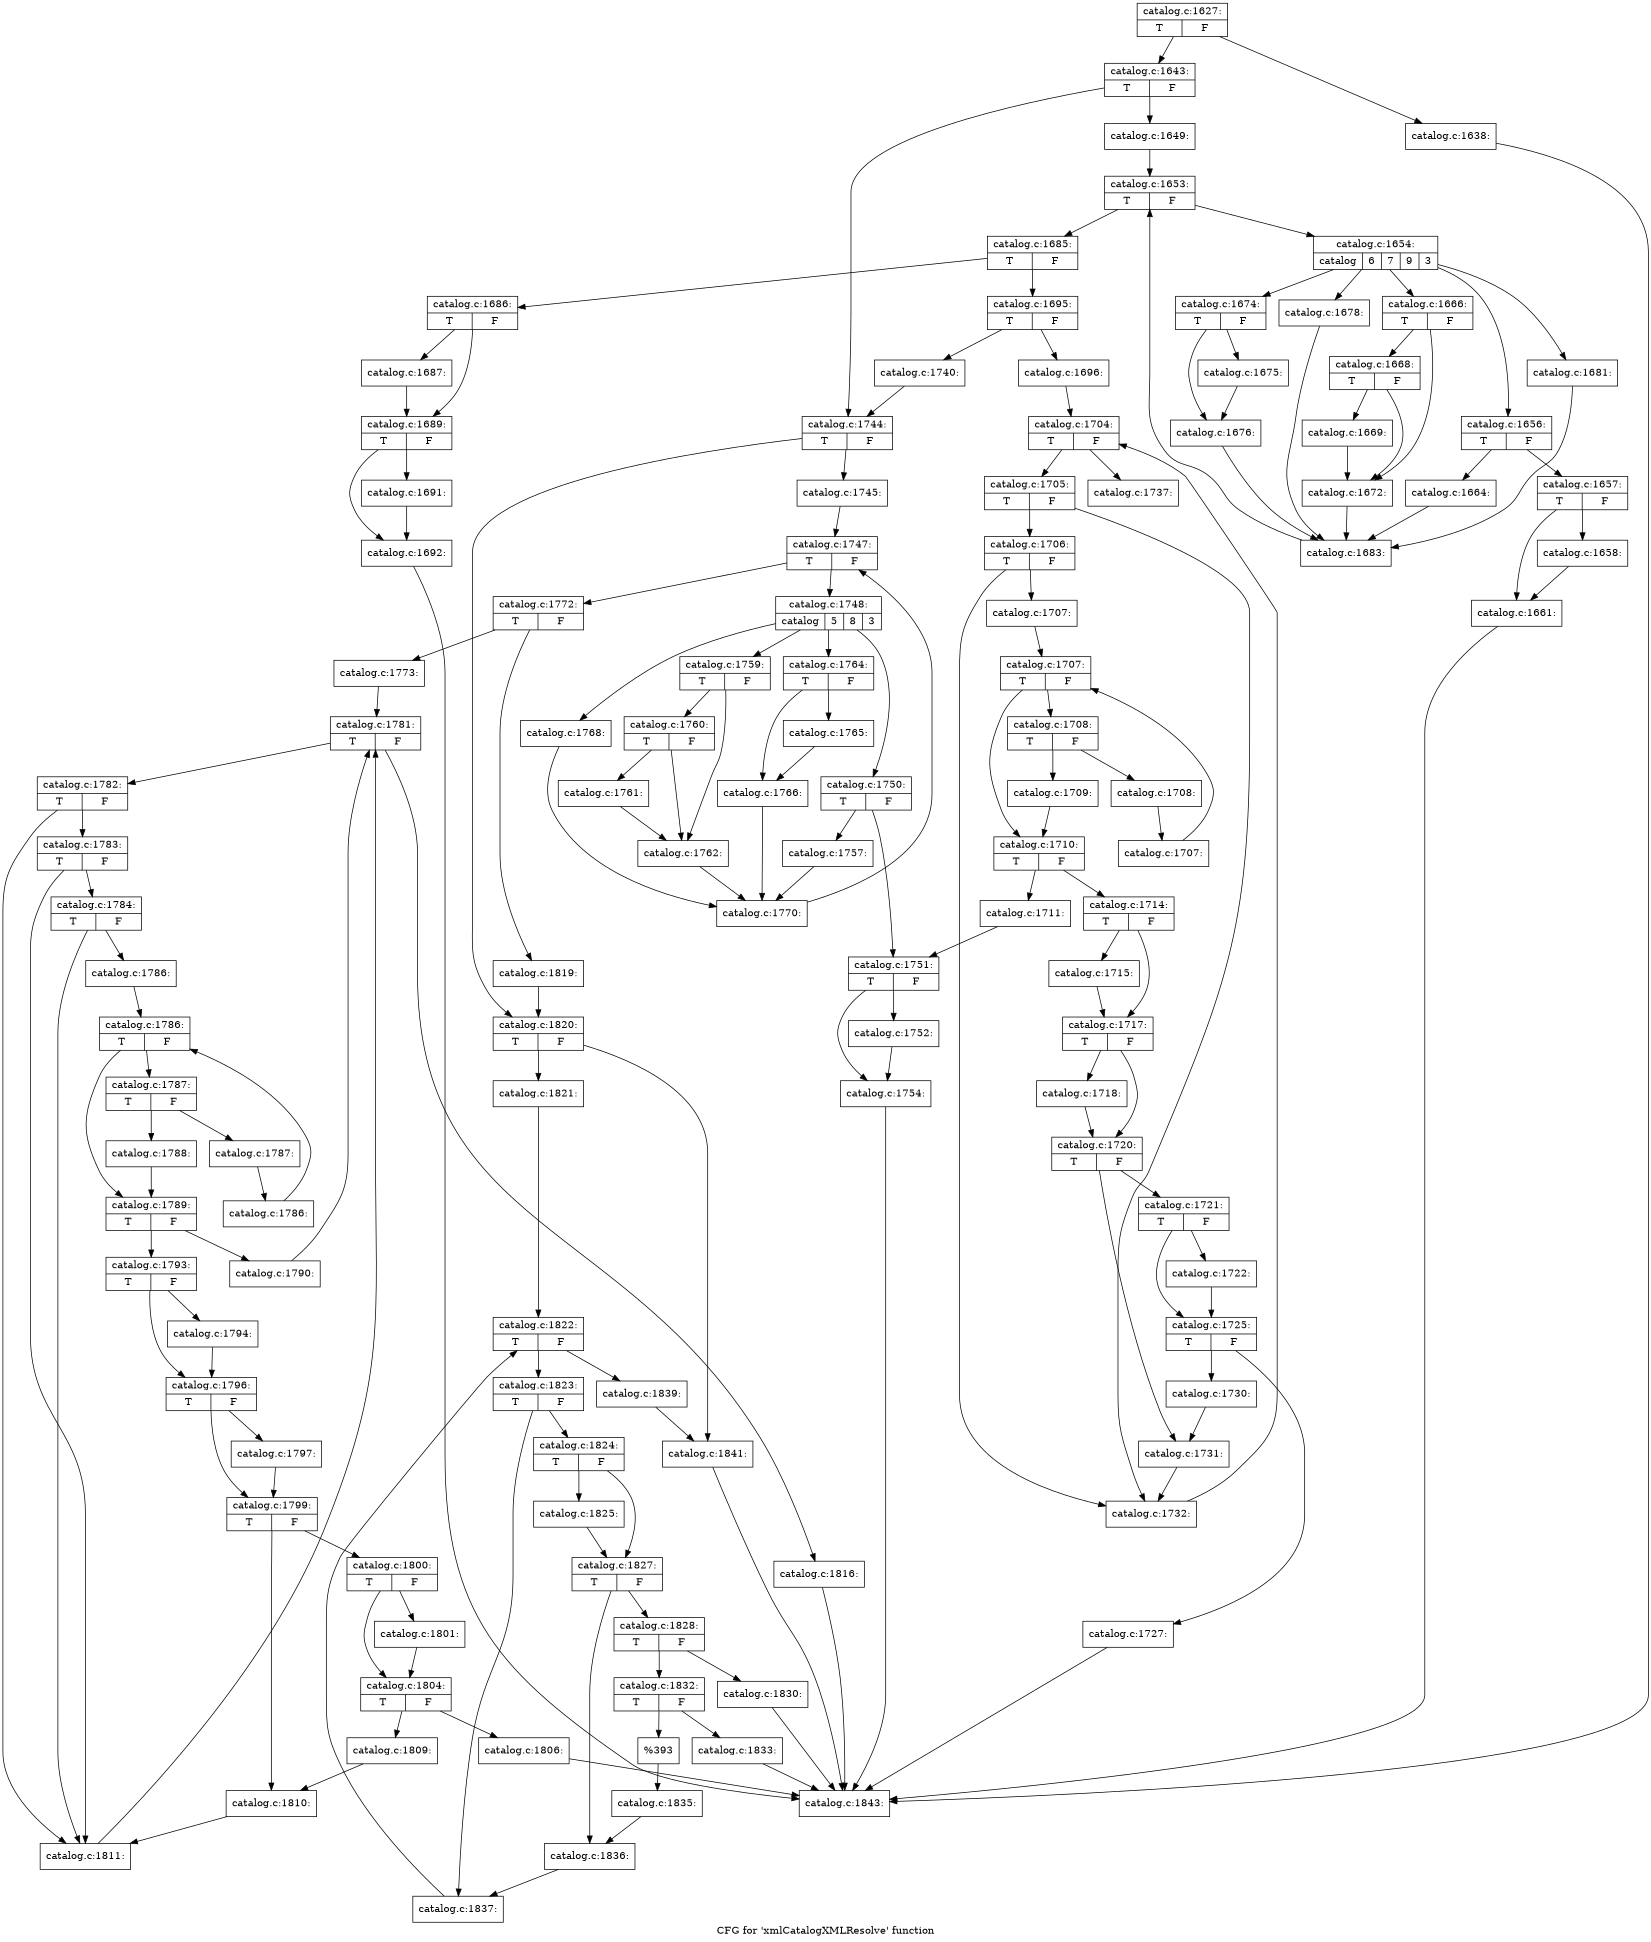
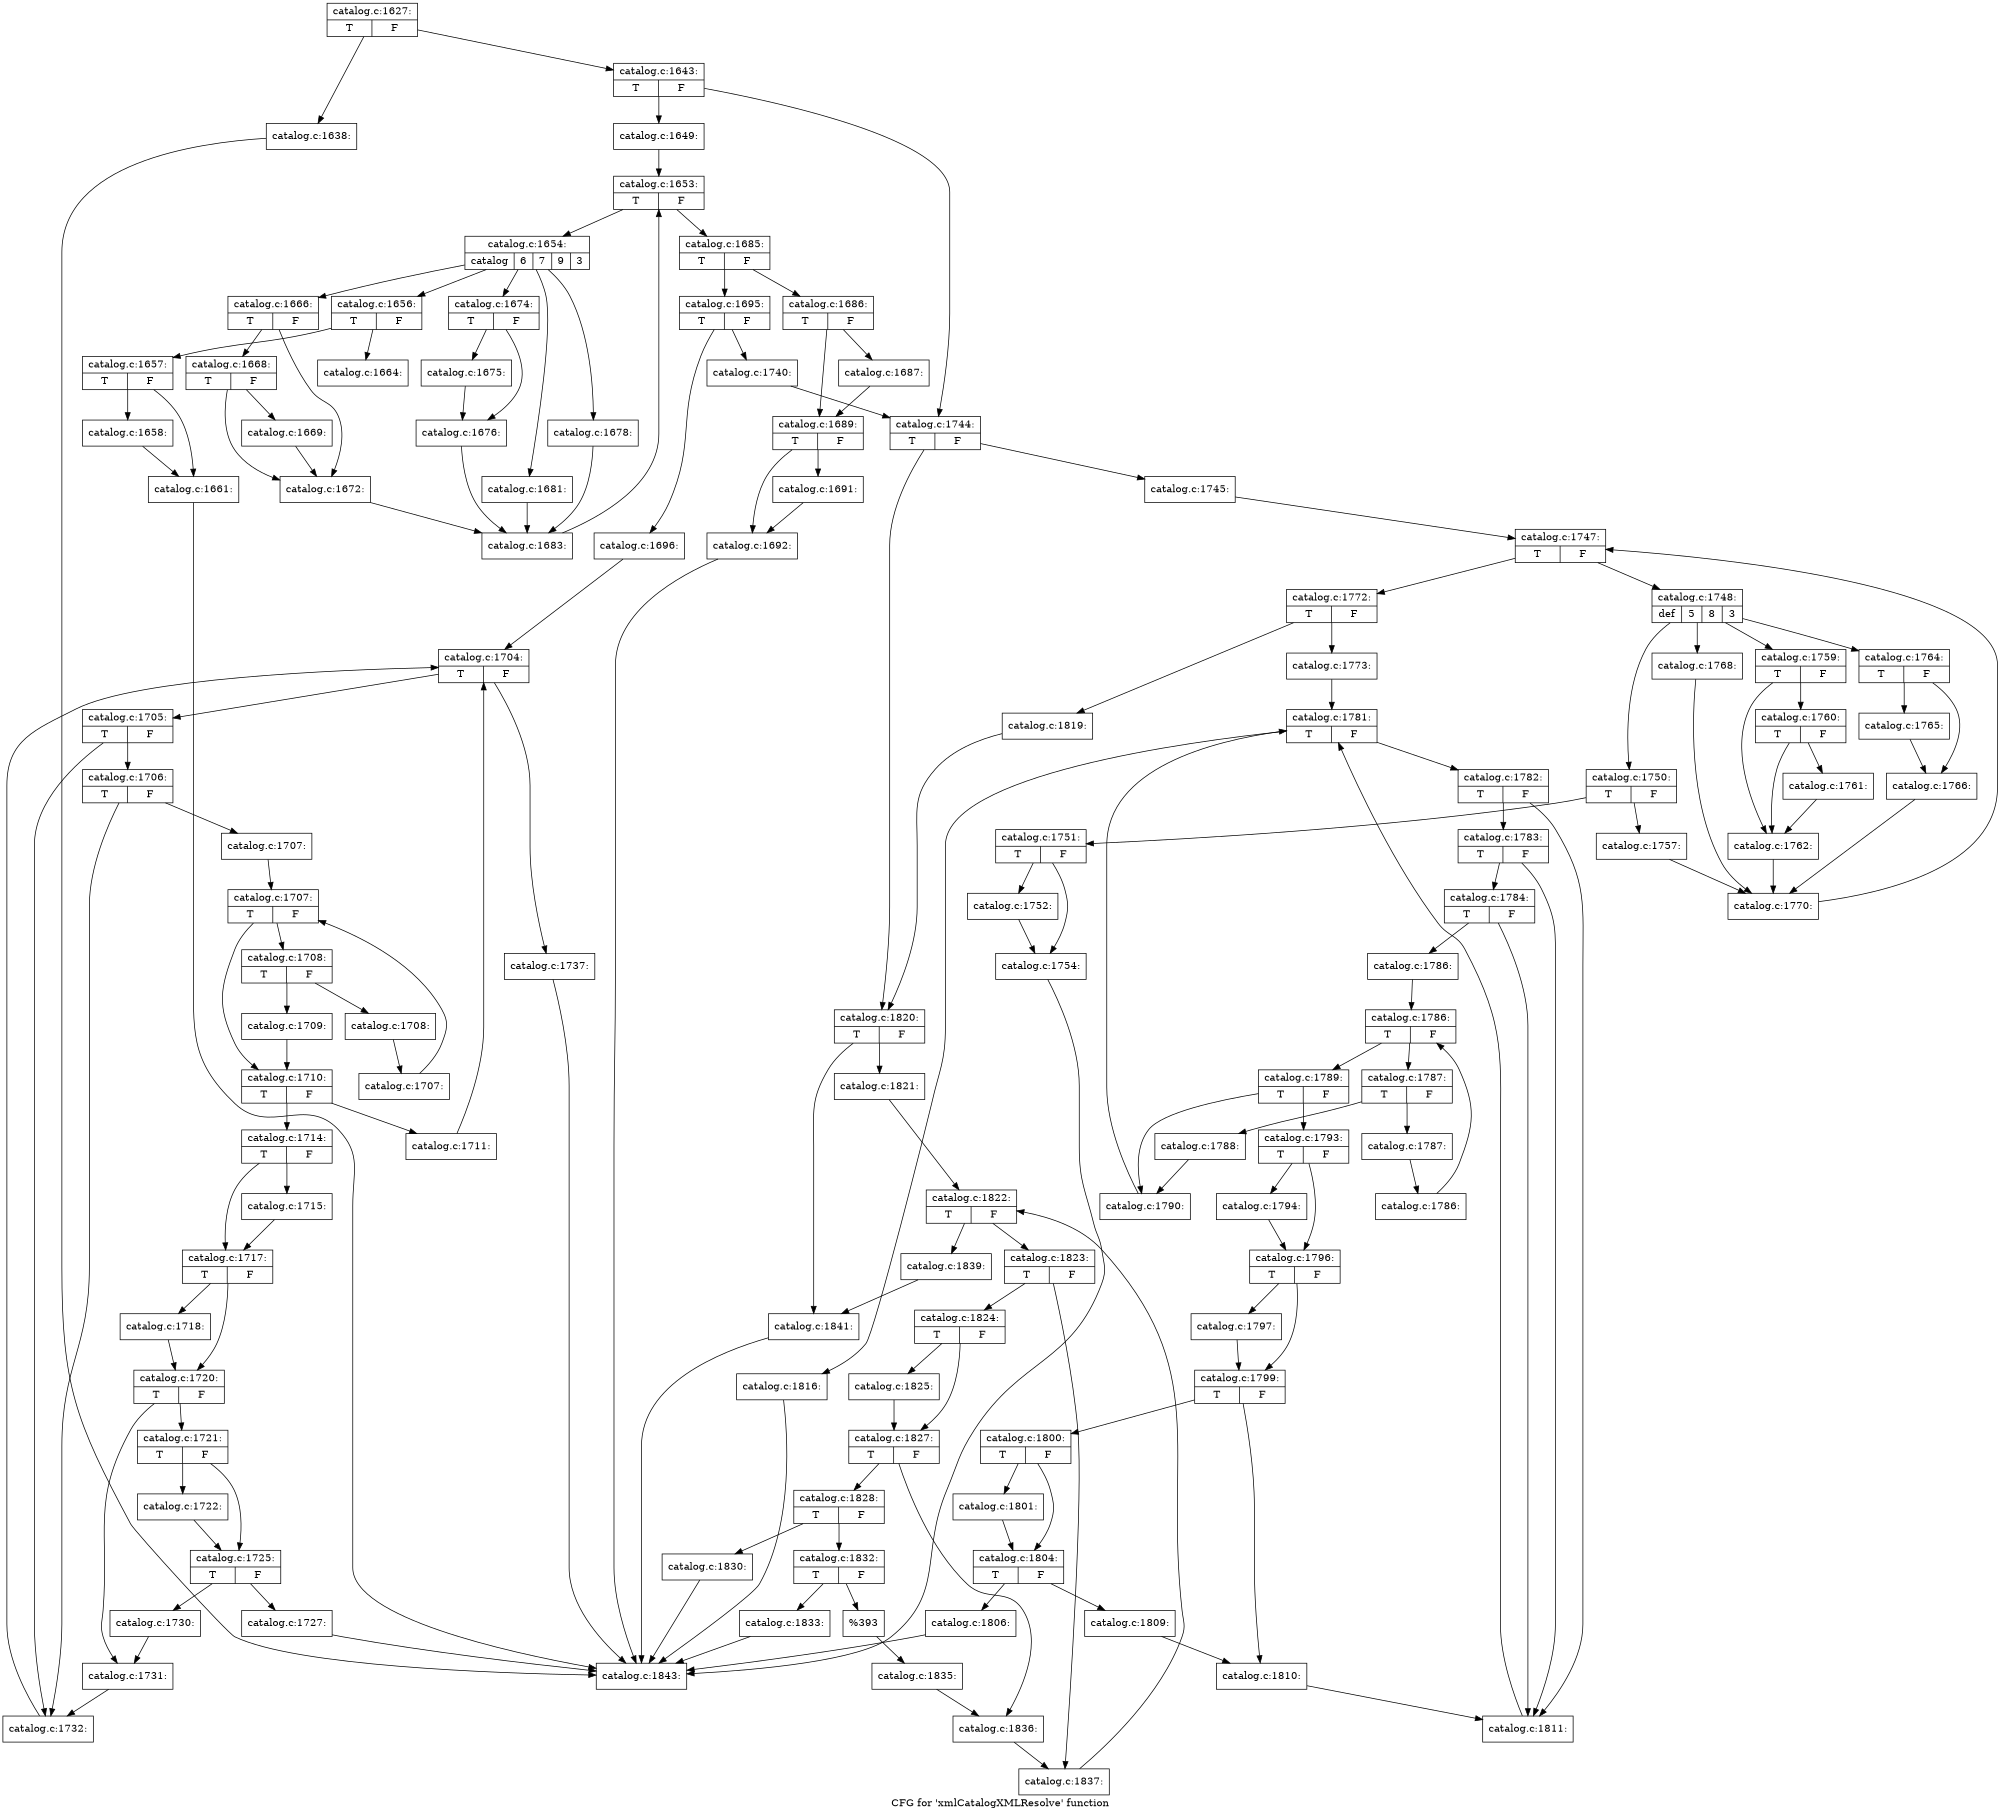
edge "catalog.c:1664:" -> "catalog.c:1683:": removed
node "catalog.c:1748:": text "catalog" -> "def"
edge "catalog.c:1711:" -> "catalog.c:1751:": now "catalog.c:1711:" -> "catalog.c:1704:"
edge "catalog.c:1788:" -> "catalog.c:1789:": now "catalog.c:1788:" -> "catalog.c:1790:"
edge "catalog.c:1737:" -> "catalog.c:1843:": added
